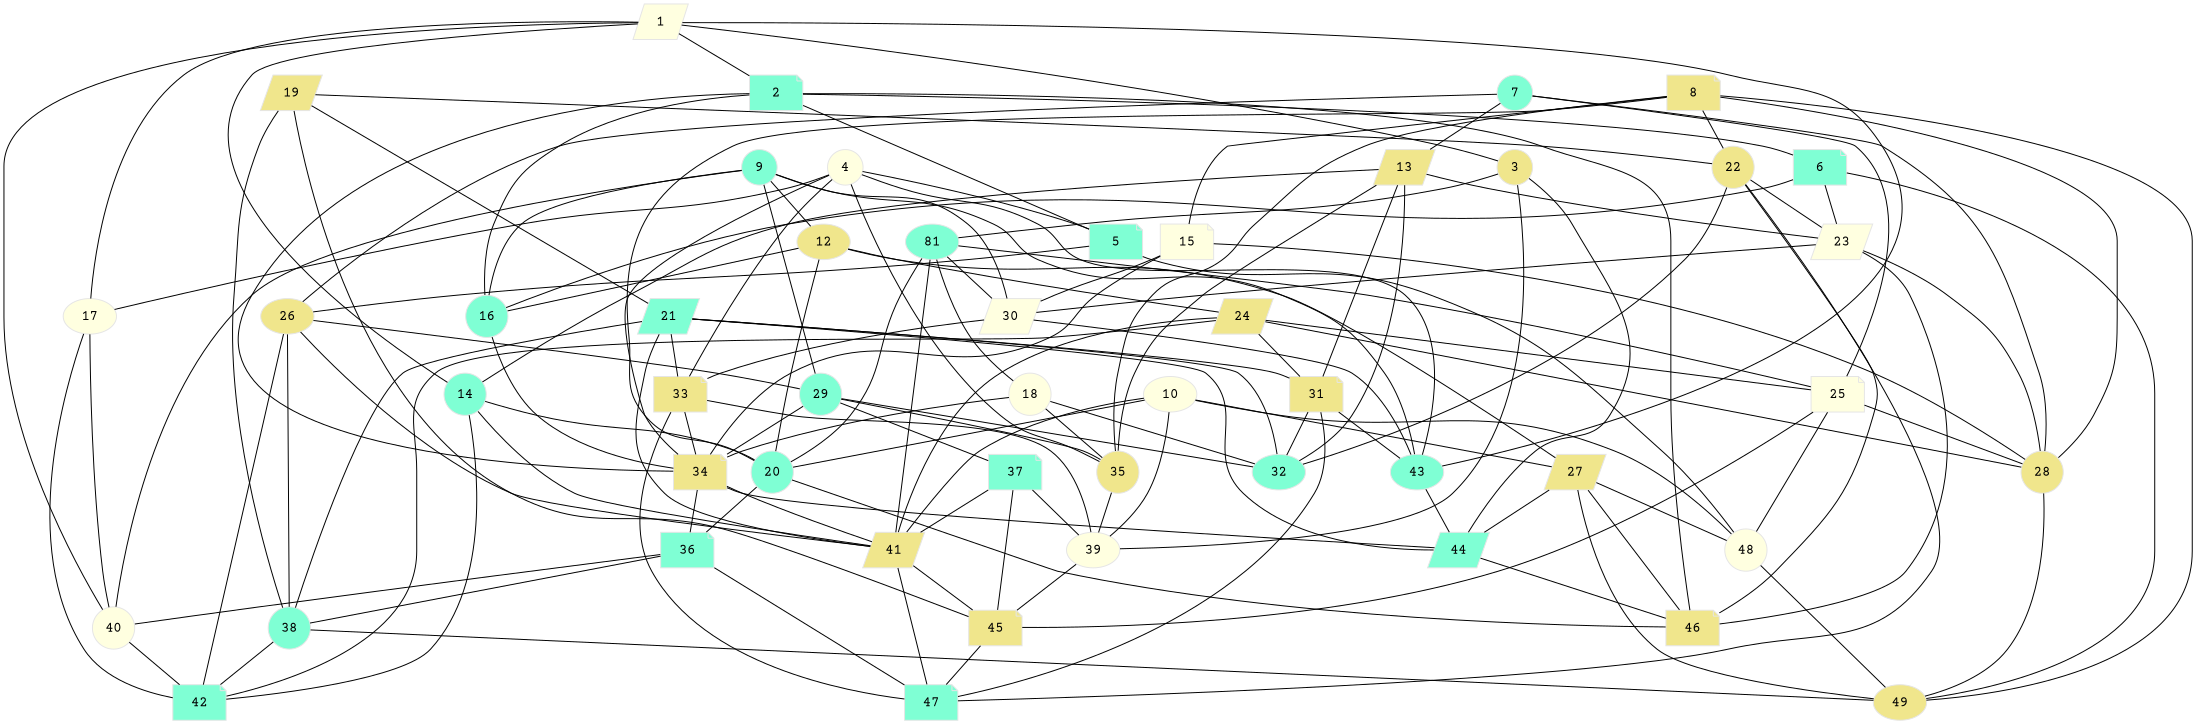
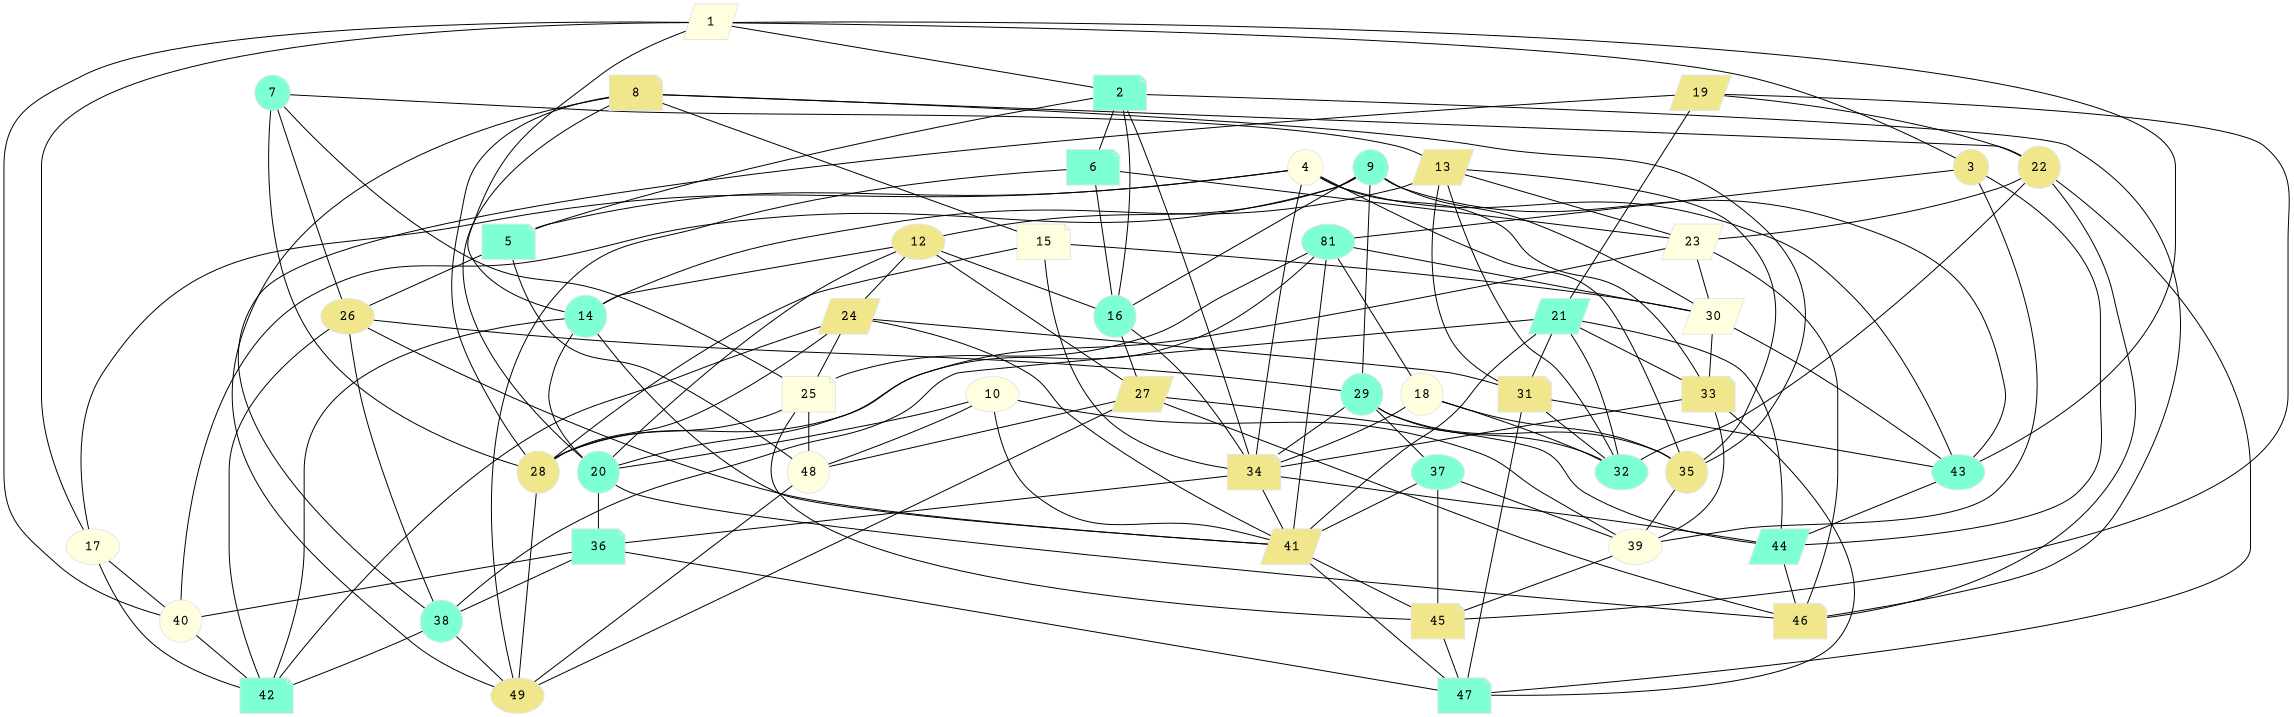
edge "12" -- "14": added
edge "10" -- "27": now "16" -- "27"
node "37": shape note -> ellipse
